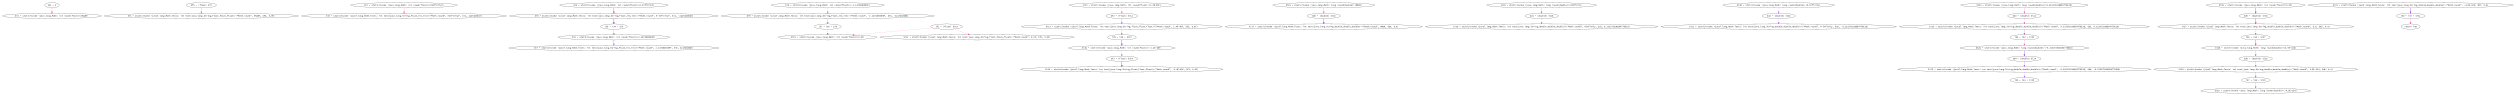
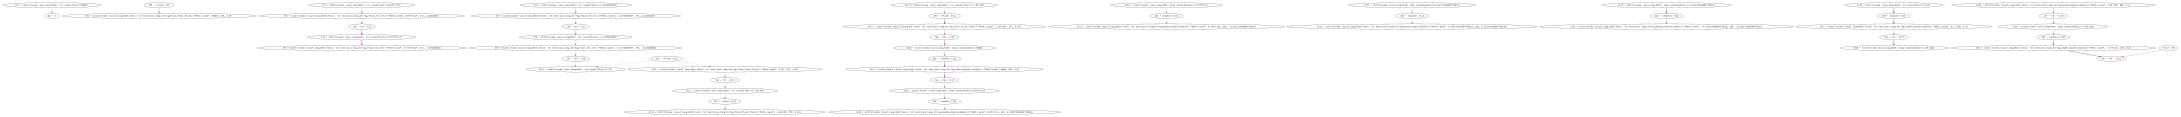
edge "b22 = 0" -> "$i0 = staticinvoke <java.lang.Math: int round(float)>(#NaNF)": reversed
edge "i48 = i47 + $i31" -> "return i98": reversed
node "i34 = i33 + $i3": added
node "i36 = i35 + $i7": added
node "i35 = i34 + $i5": removed
node "i40 = i39 + $i15": added
node "i39 = i38 + $i13": removed
node "i44 = i43 + $i23": removed
node "$d7 = (double) $l30": added
node "$d6 = (double) $l28": removed
node "i38 = i37 + $i11": added
node "i41 = i40 + $i17": added
node "i45 = i44 + $i25": removed
